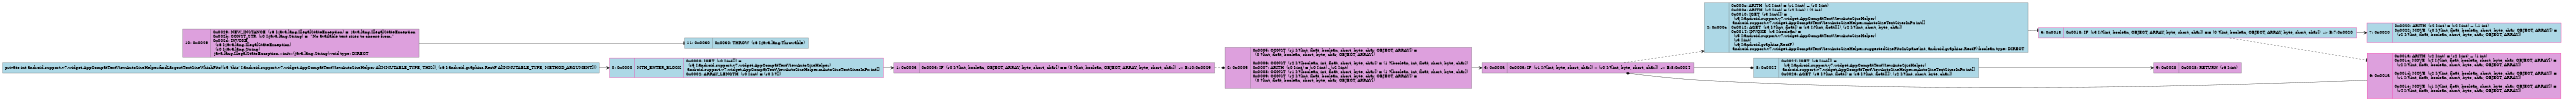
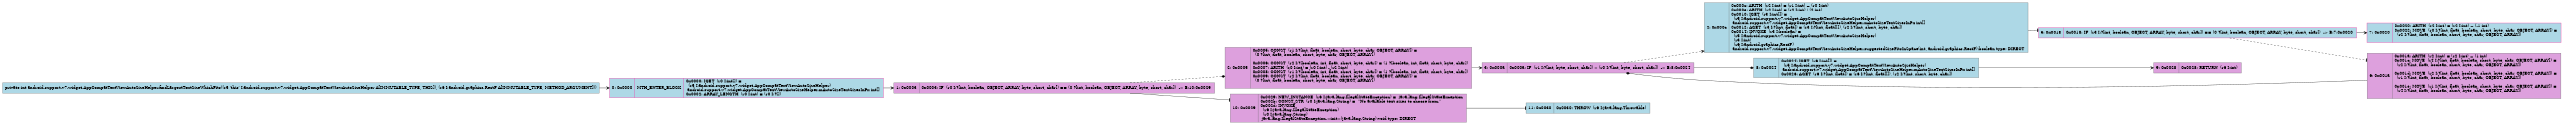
node "6: 0x001a": color deeppink -> gray40
edge "1: 0x0003" -> "10: 0x0029": added
